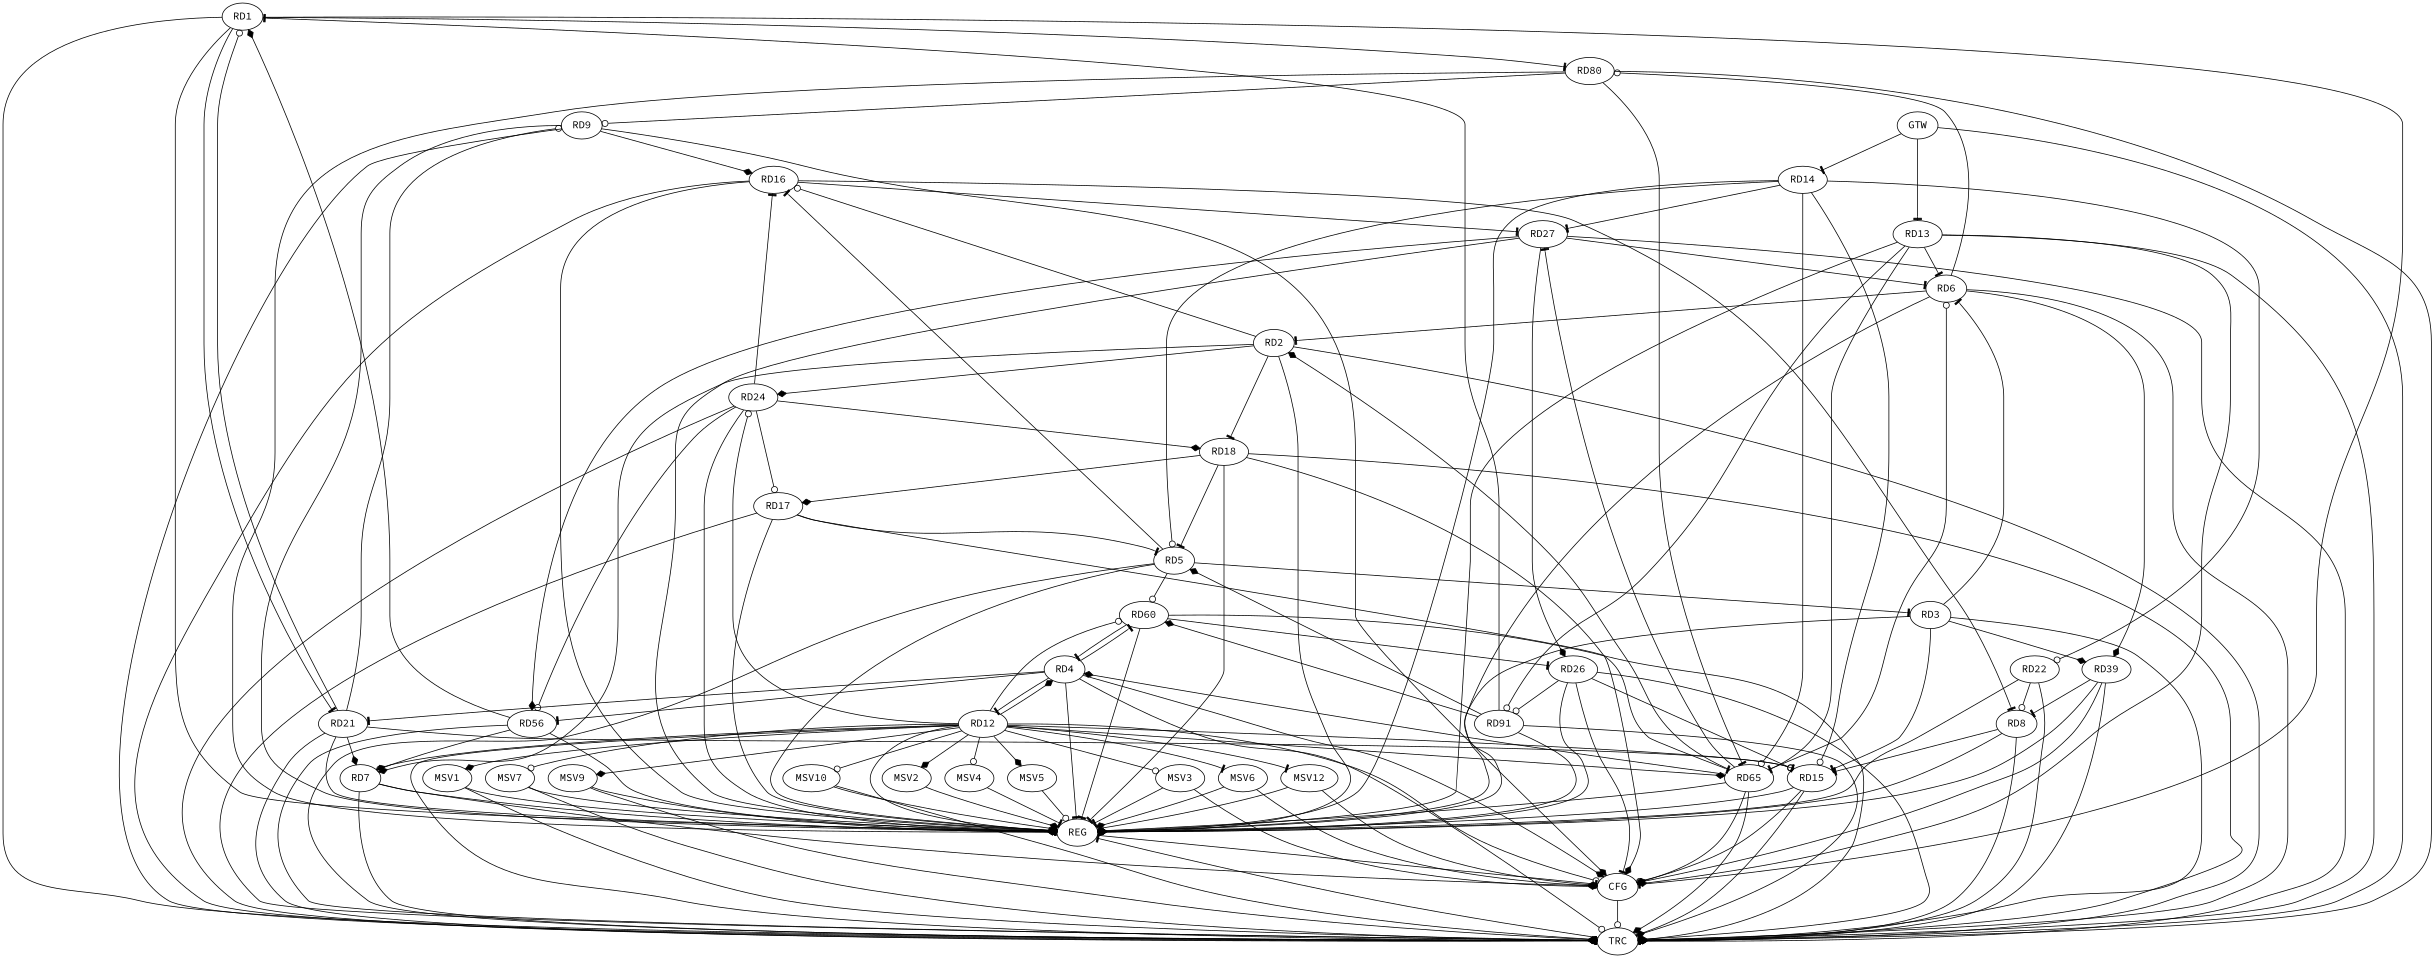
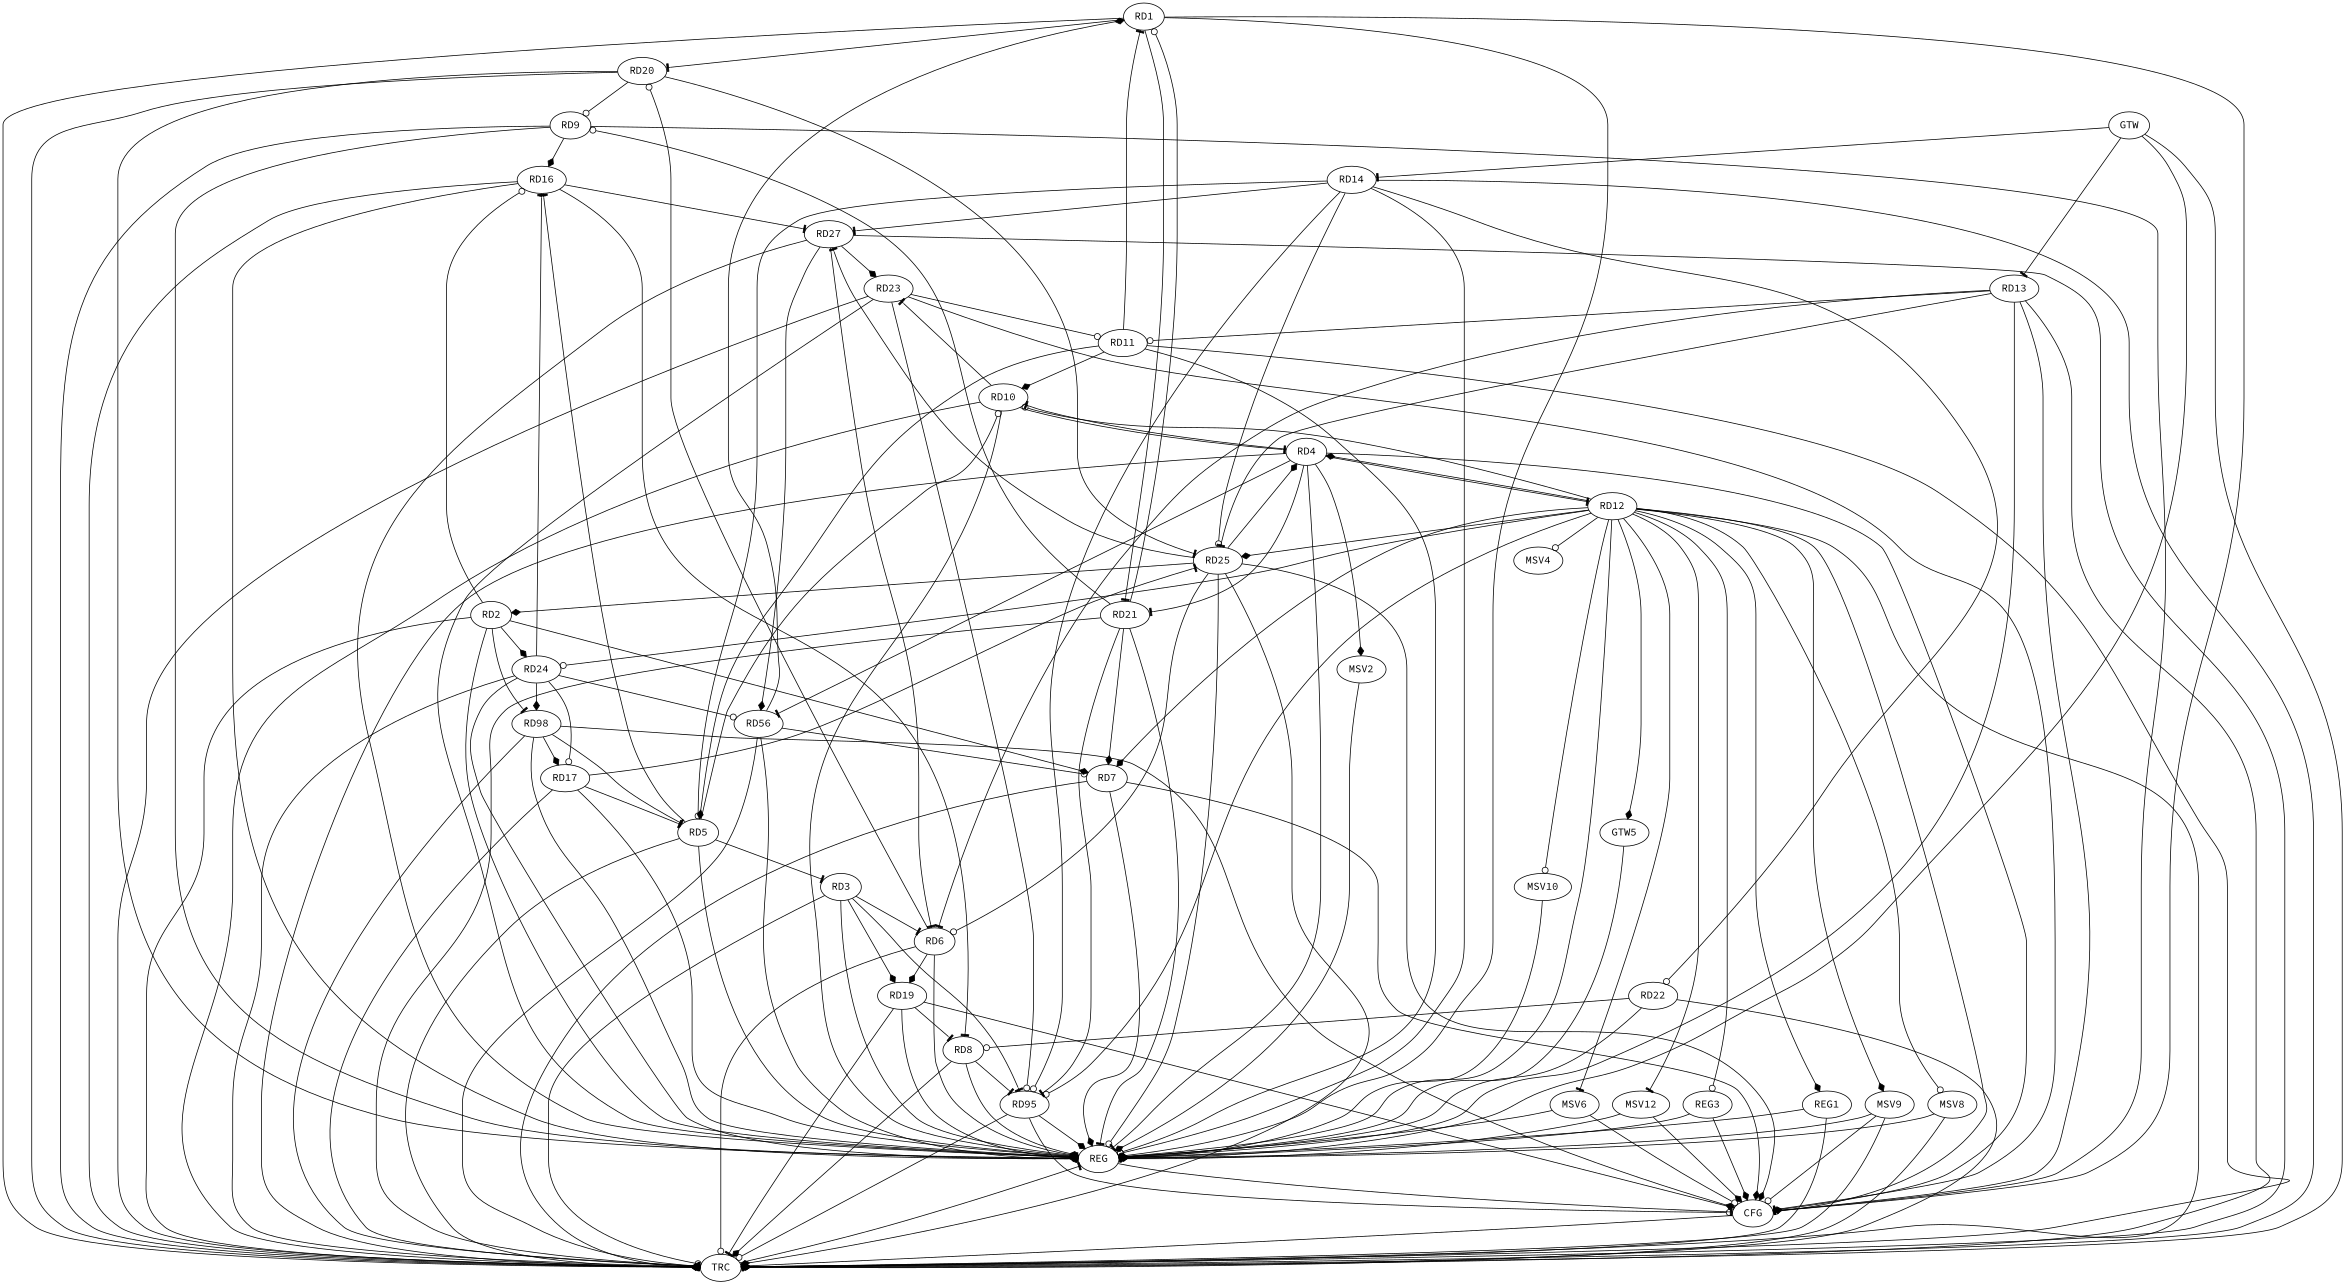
node "RD80": label "RD80" -> "RD20"
edge "RD6" -> "RD2": removed
node "RD18": label "RD18" -> "RD98"
edge "RD13" -> "CFG": arrowhead diamond -> tee
node "RD60": label "RD60" -> "RD10"
node "RD26": label "RD26" -> "RD23"
node "RD39": label "RD39" -> "RD19"
node "RD91": label "RD91" -> "RD11"
edge "RD12" -> "MSV2": now "RD4" -> "MSV2"
node "MSV1": label "MSV1" -> "REG1"
node "MSV7": label "MSV7" -> "MSV8"
node "MSV5": label "MSV5" -> "GTW5"
node "MSV3": label "MSV3" -> "REG3"
node "RD65": label "RD65" -> "RD25"
node "RD15": label "RD15" -> "RD95"
edge "MSV4" -> "REG": now "GTW" -> "REG"
edge "MSV10" -> "TRC": now "RD14" -> "TRC"
edge "MSV9" -> "CFG": added
